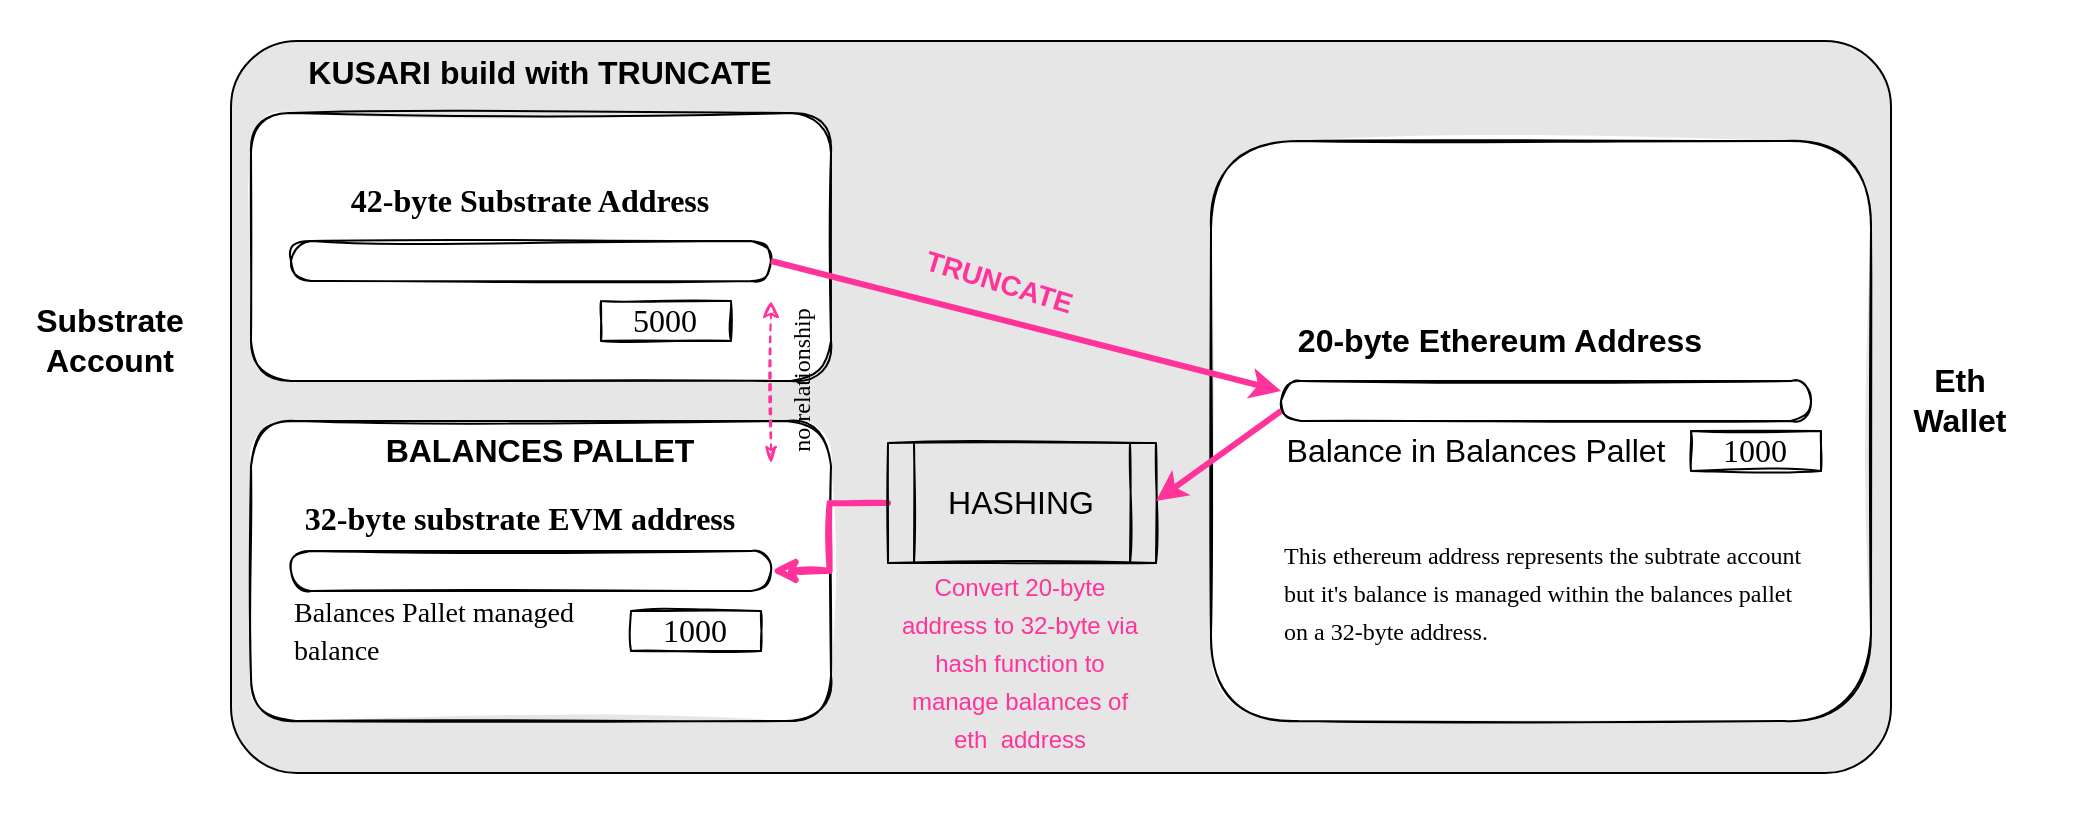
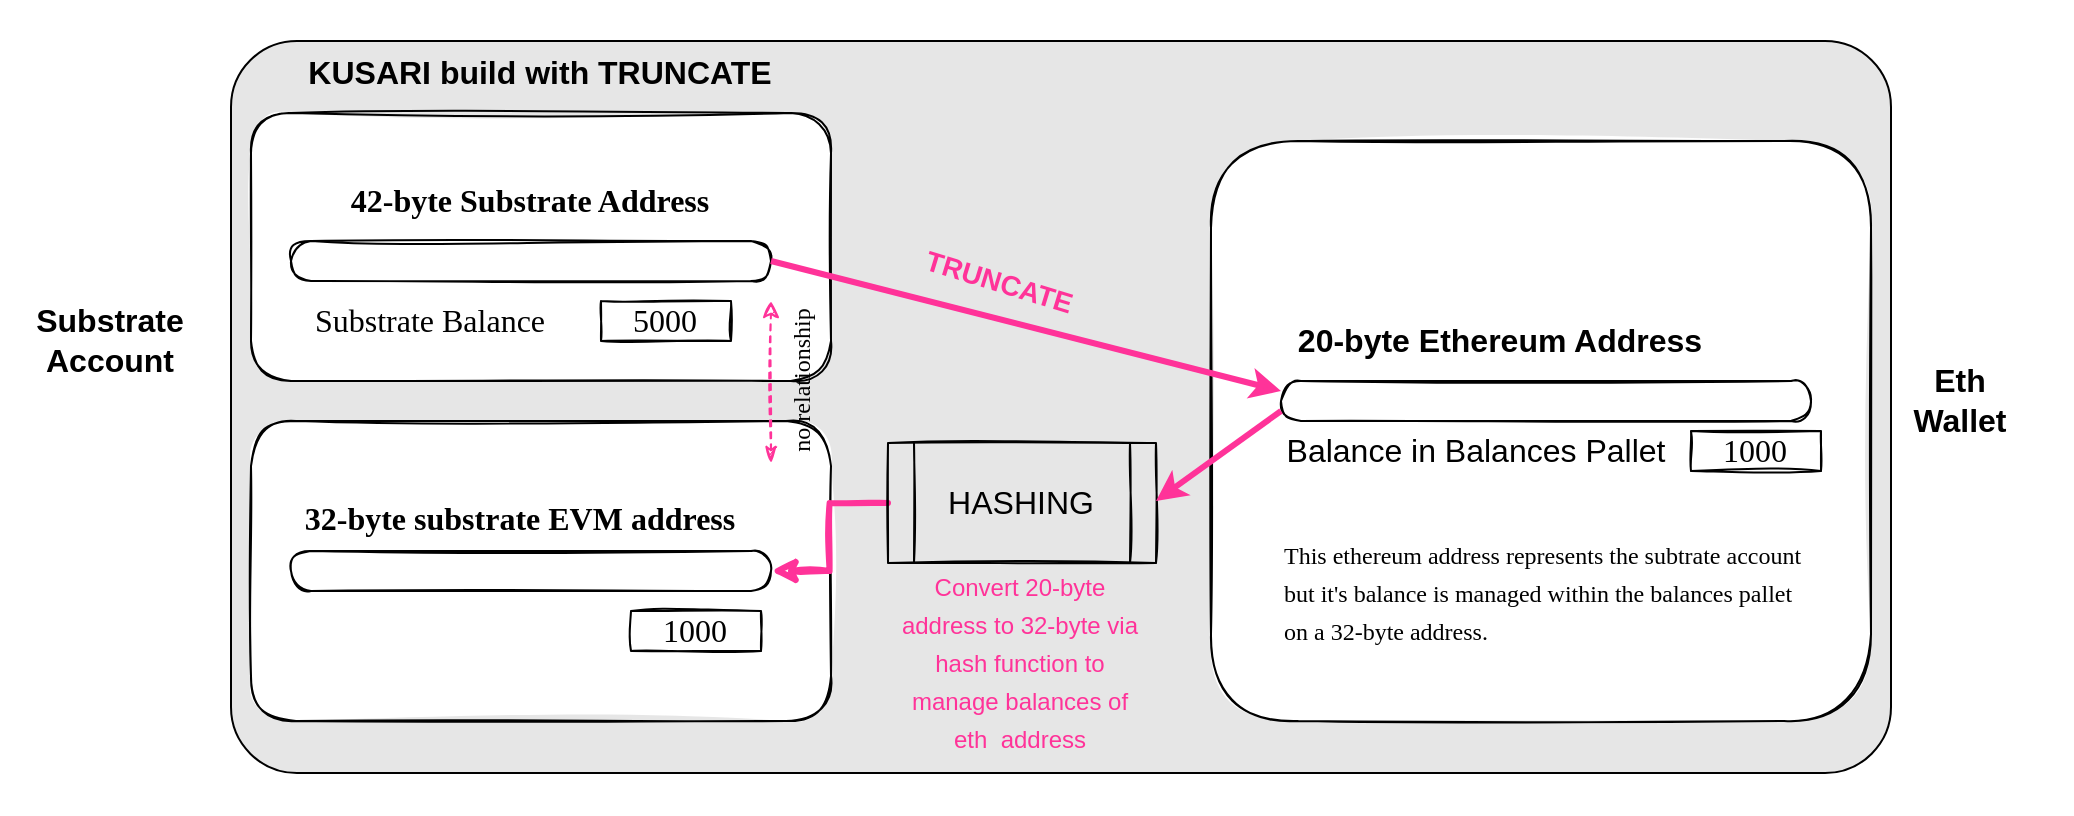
node "Substrate Balance": added
node "BALANCES PALLET": removed
node "Balances Pallet managed balance": removed
